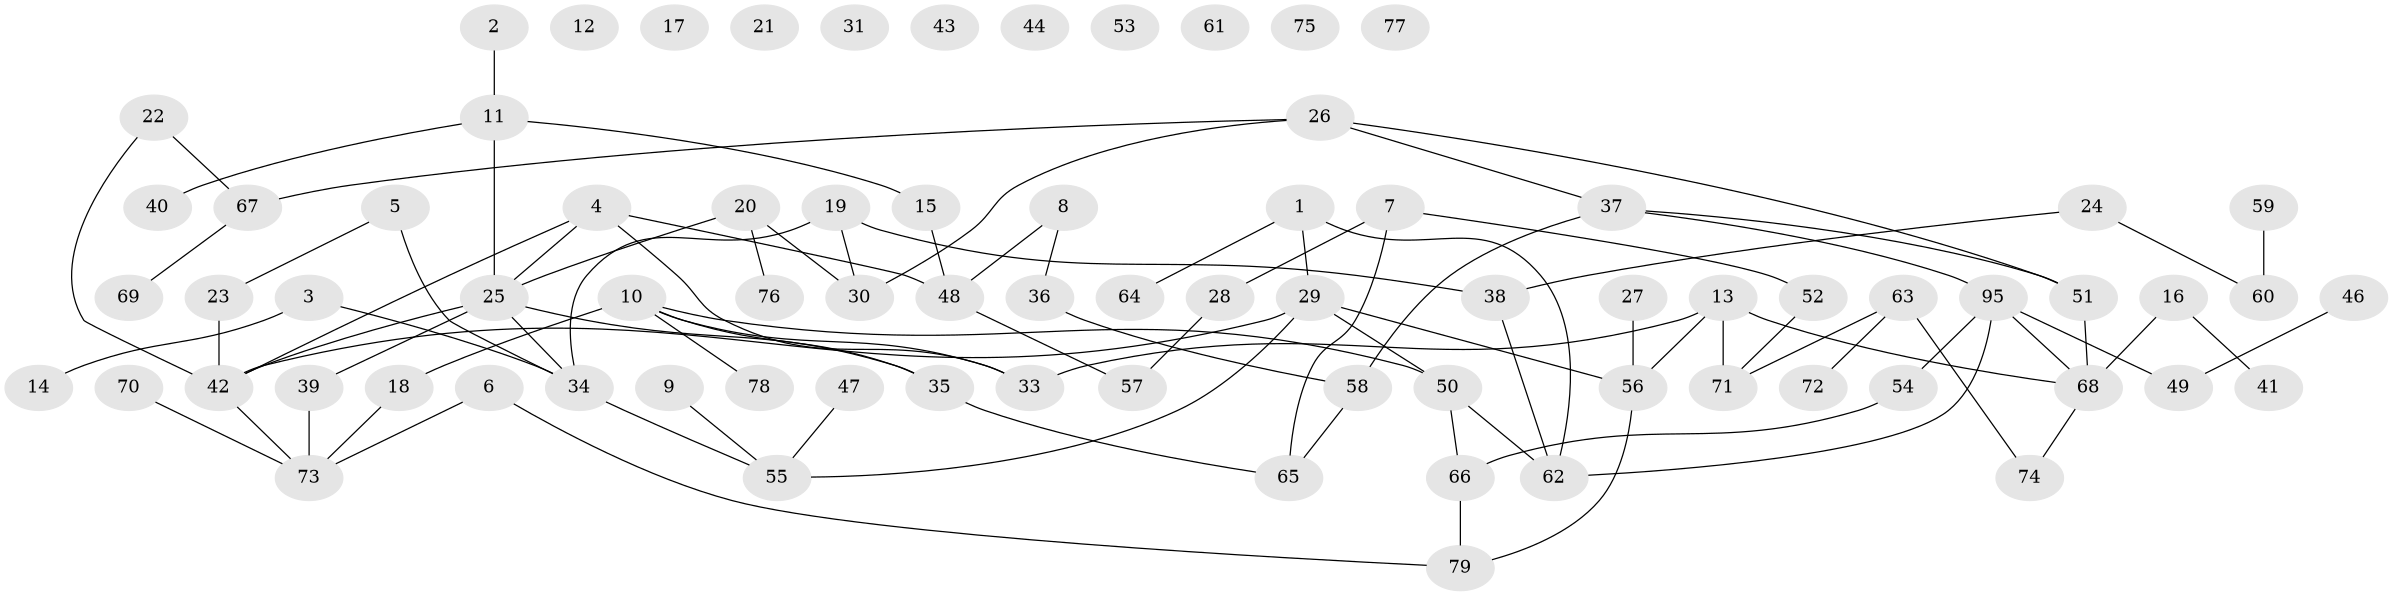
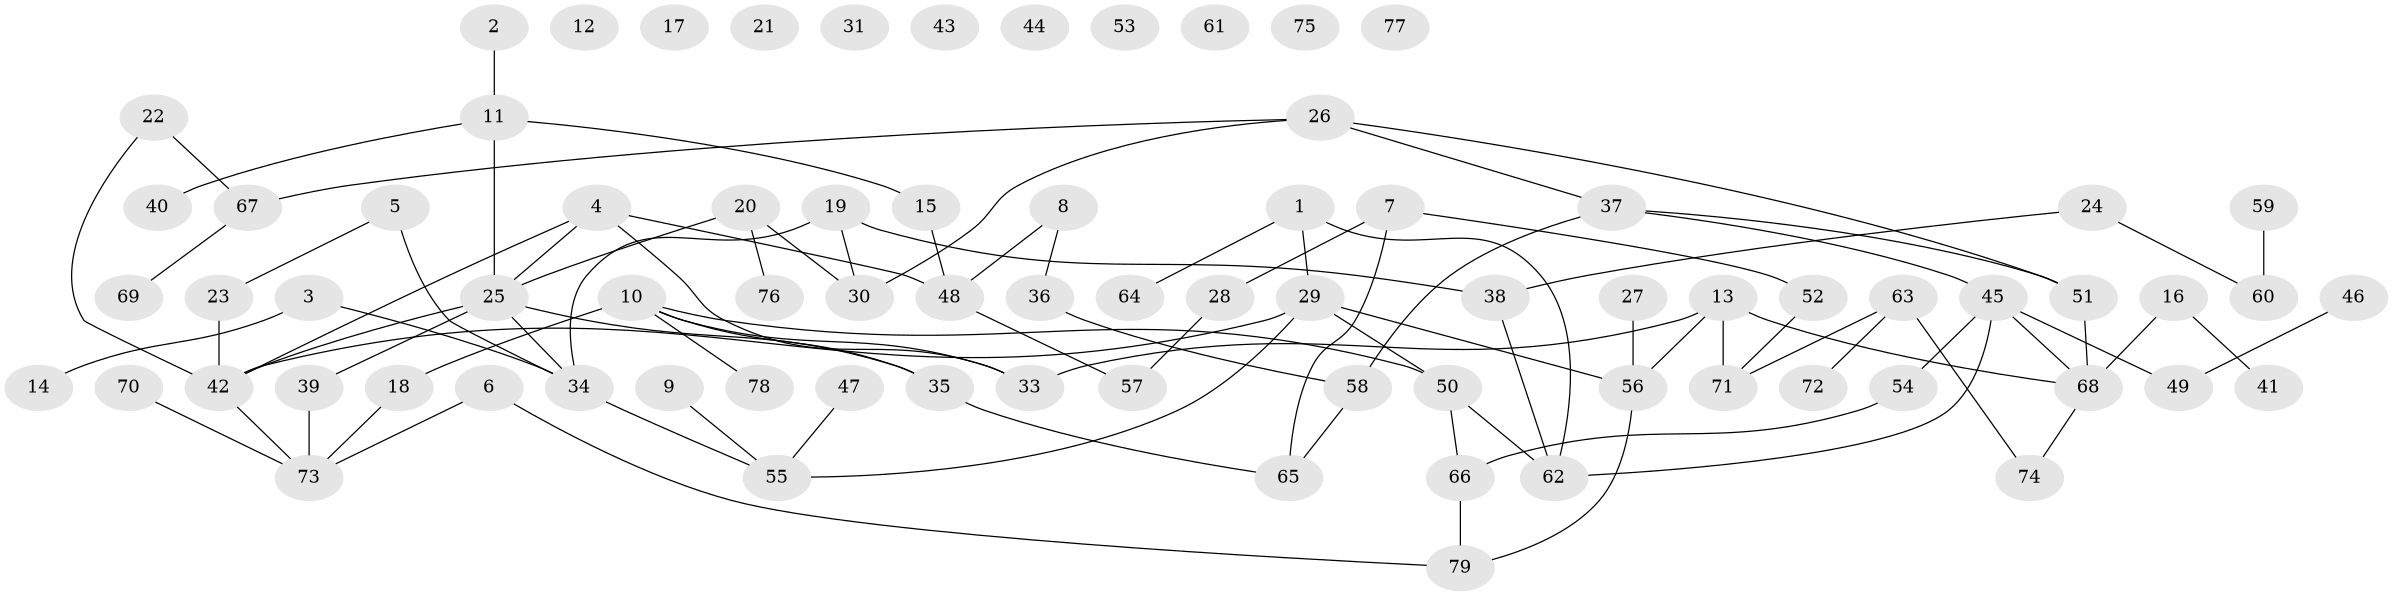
node "95": label "95" -> "45"
